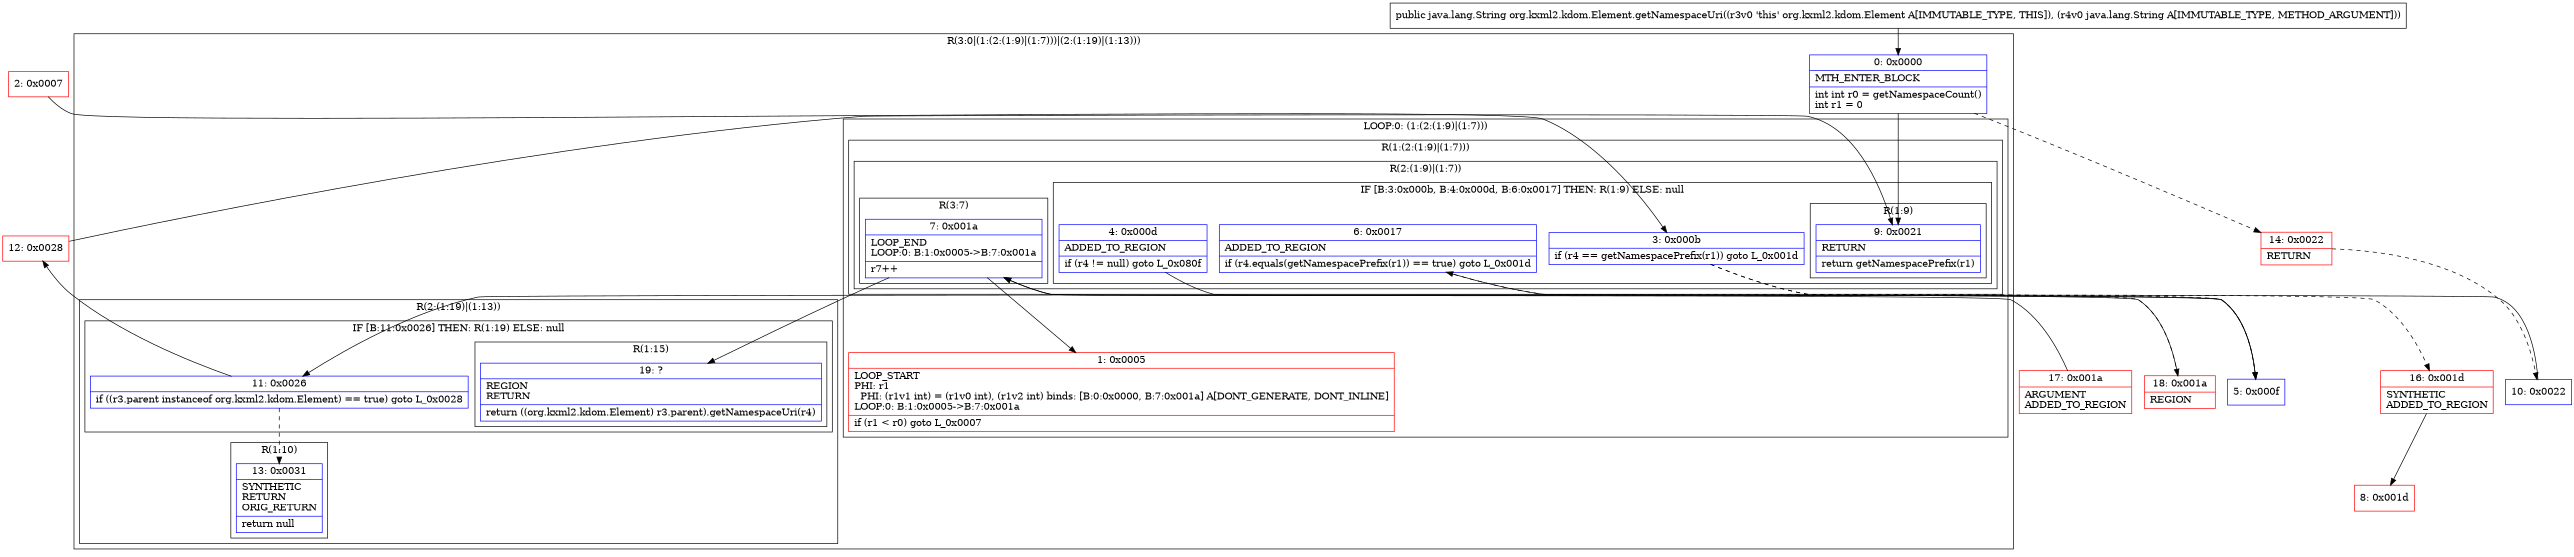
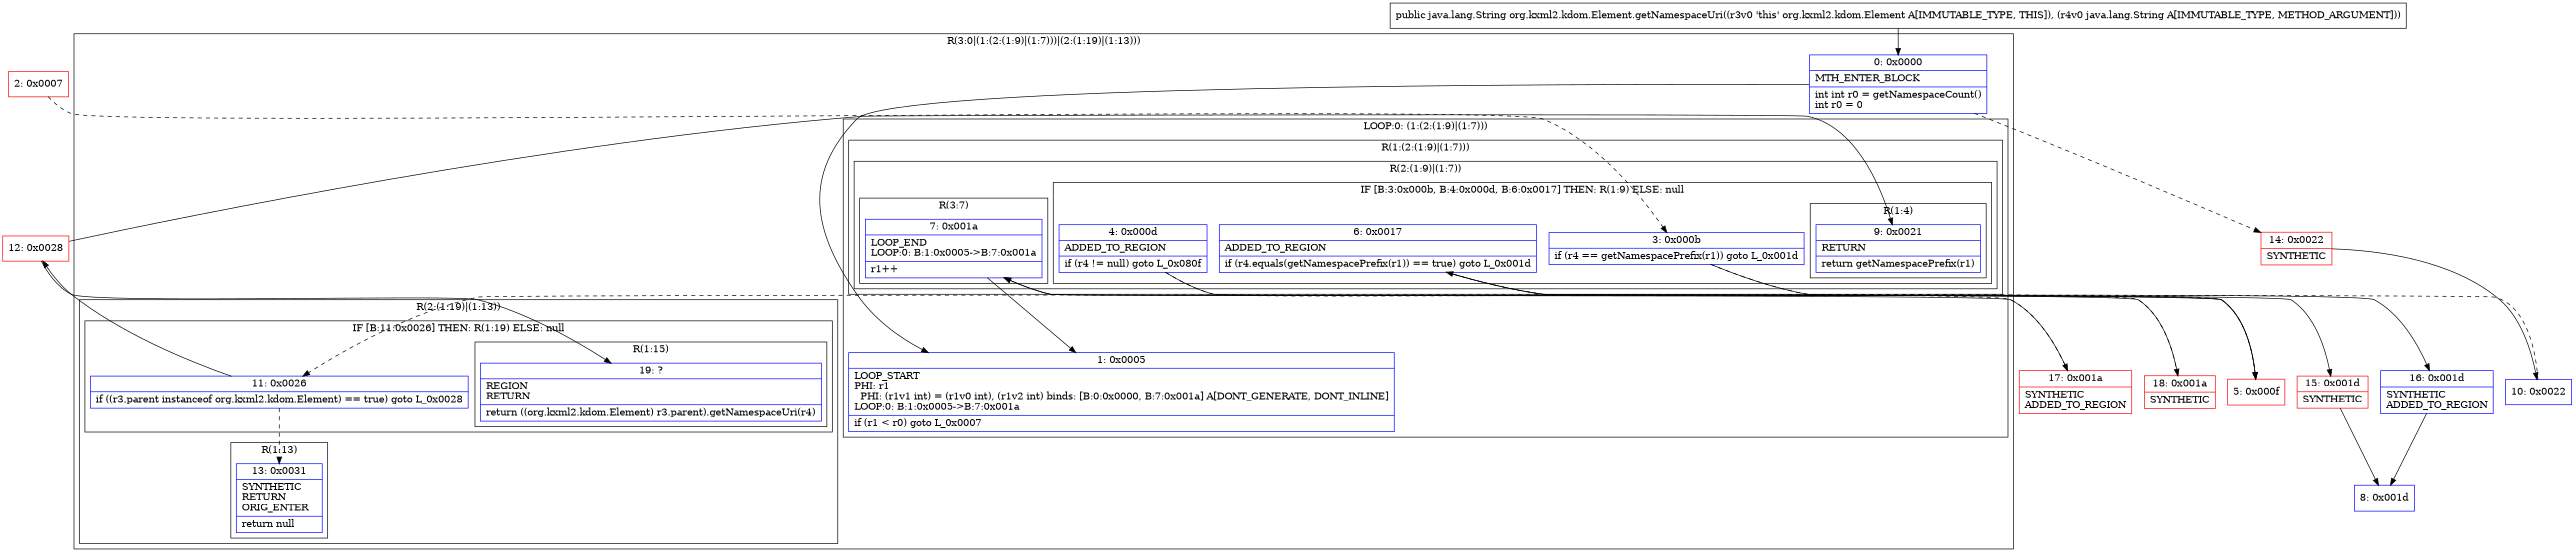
node "0: 0x0000": text "int r1 = 0" -> "int r0 = 0"
edge "2: 0x0007" -> "3: 0x000b": style solid -> dashed
edge "0: 0x0000" -> "9: 0x0021": now "0: 0x0000" -> "1: 0x0005"
cluster "R(1:9)": label "R(1:9)" -> "R(1:4)"
node "14: 0x0022": text "RETURN" -> "SYNTHETIC"
node "7: 0x001a": text "r7++" -> "r1++"
edge "14: 0x0022" -> "10: 0x0022": style dashed -> solid
edge "10: 0x0022" -> "11: 0x0026": style solid -> dashed
edge "4: 0x000d" -> "17: 0x001a": added
edge "3: 0x000b" -> "16: 0x001d": style dashed -> solid
edge "7: 0x001a" -> "19: ?": now "12: 0x0028" -> "19: ?"
node "1: 0x0005": color red -> blue
node "5: 0x000f": color blue -> red
node "15: 0x001d": added
node "16: 0x001d": color red -> blue
node "17: 0x001a": text "ARGUMENT" -> "SYNTHETIC"
node "18: 0x001a": text "REGION" -> "SYNTHETIC"
cluster "R(1:10)": label "R(1:10)" -> "R(1:13)"
node "8: 0x001d": color red -> blue
node "13: 0x0031": text "ORIG_RETURN" -> "ORIG_ENTER"
